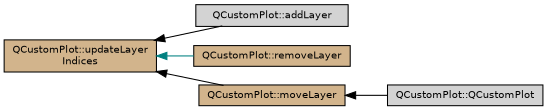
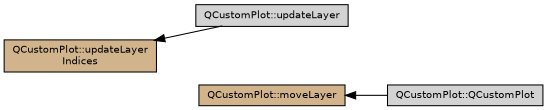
node "QCustomPlot::addLayer": label "QCustomPlot::addLayer" -> "QCustomPlot::updateLayer"
node "QCustomPlot::removeLayer": removed
edge "QCustomPlot::moveLayer" -> "QCustomPlot::updateLayer Indices": removed
